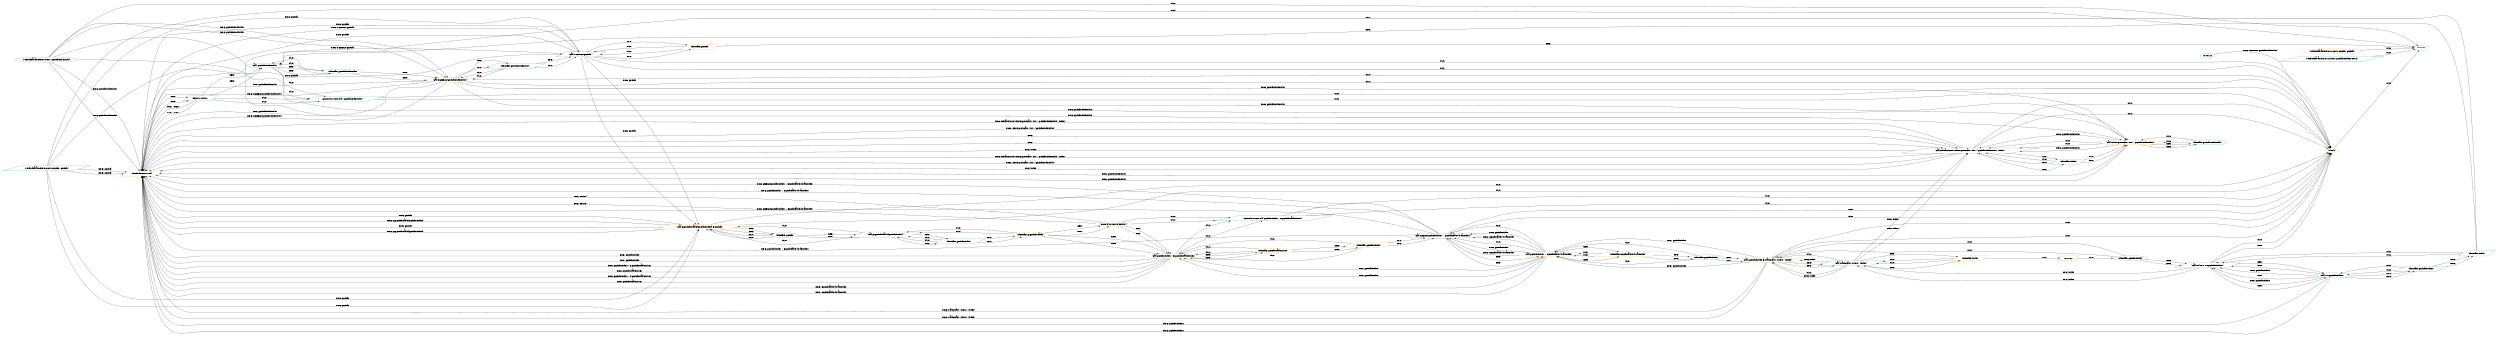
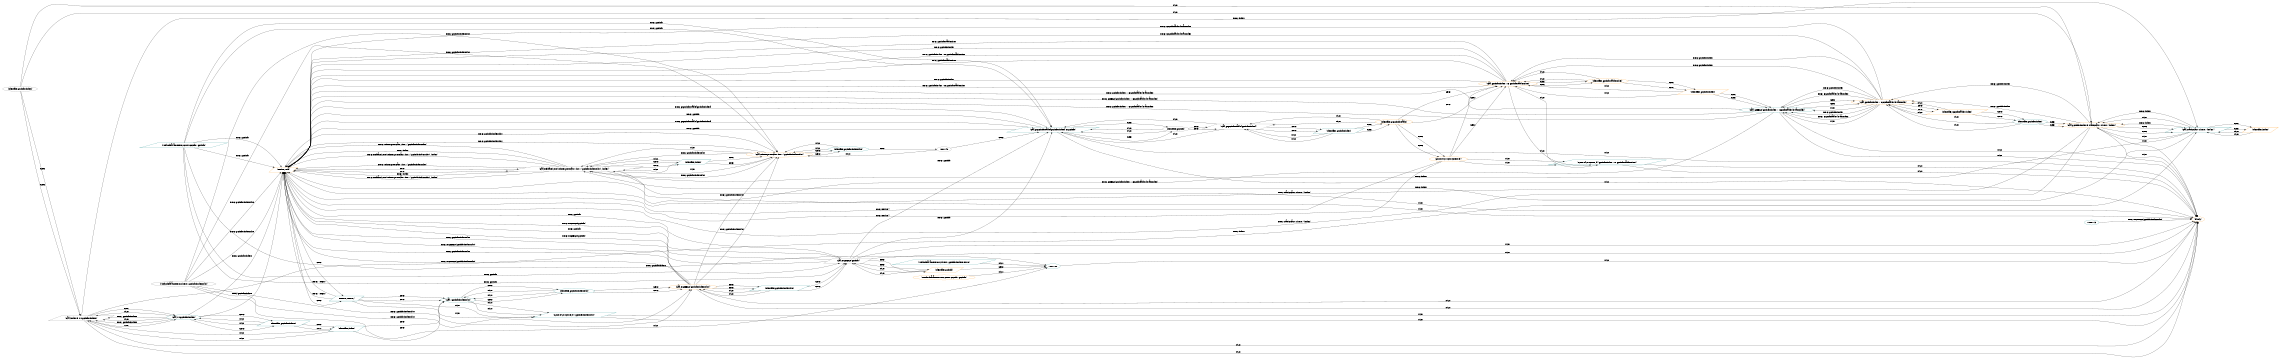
edge "(MethodParameterIn,const GCInfo* gc_info)" -> "1000100": label "AST: " -> "DDG: gc_info_index_"
edge "(Block,)" -> "1000100": reversed
node "1000140": added
node "(MethodReturn,void)": label "(MethodReturn,void)" -> "(Resize,void)"
node "(Call,g_gc_info_table[gc_info_index] = gc_info)": color darkorange -> teal
node "(Identifier,GCInfoTable::kMaxIndex)": label "(Identifier,GCInfoTable::kMaxIndex)" -> "(Identifier,GCInfoTable::index)"
node "1000122": removed
